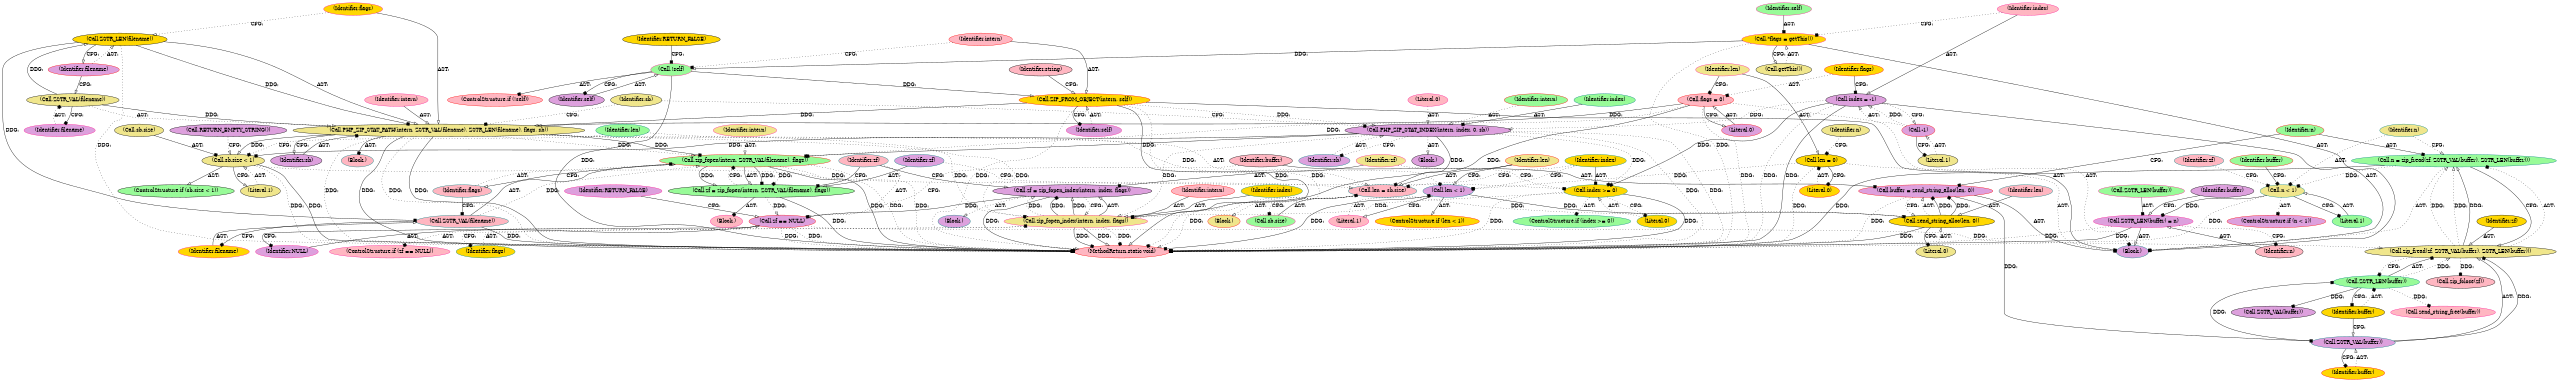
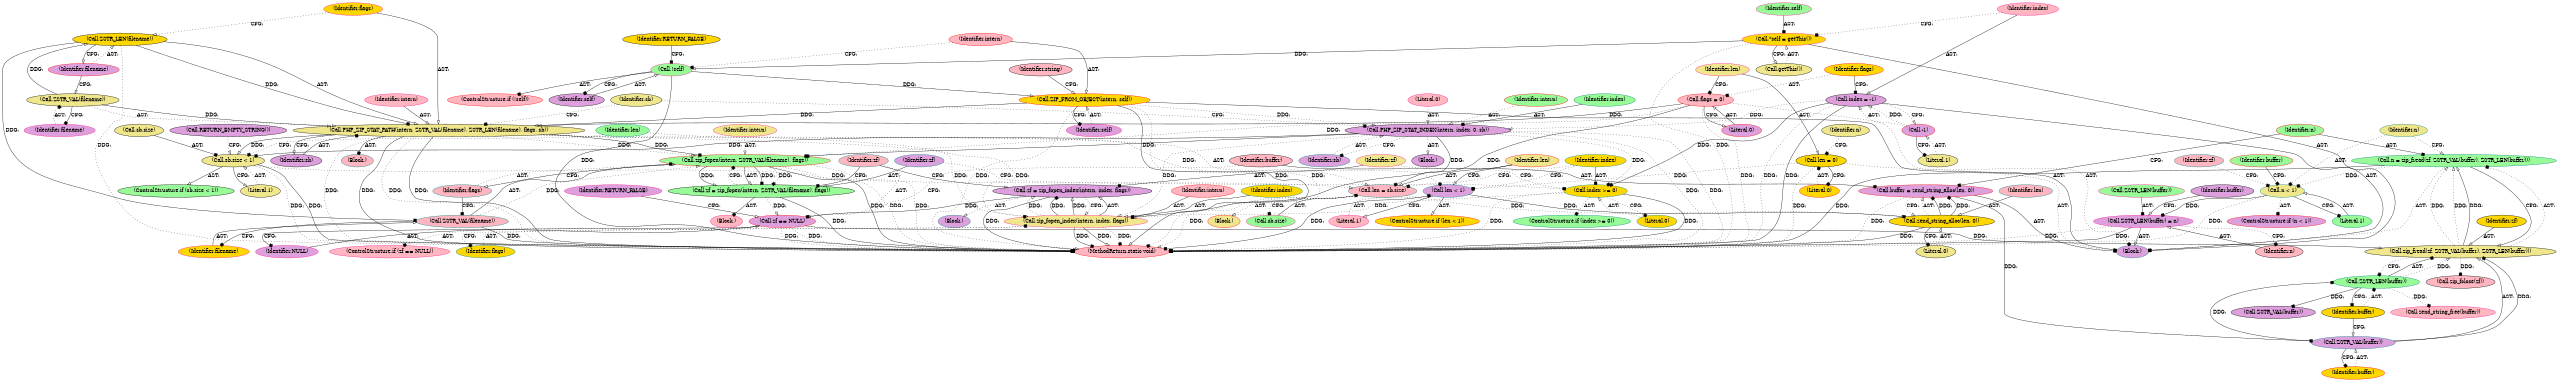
node "(Call,*flags = getThis())": label "(Call,*flags = getThis())" -> "(Call,*self = getThis())"
edge "(Call,zf == NULL)" -> "(Call,zip_fread(zf, ZSTR_VAL(buffer), ZSTR_LEN(buffer)))": style dotted -> solid
